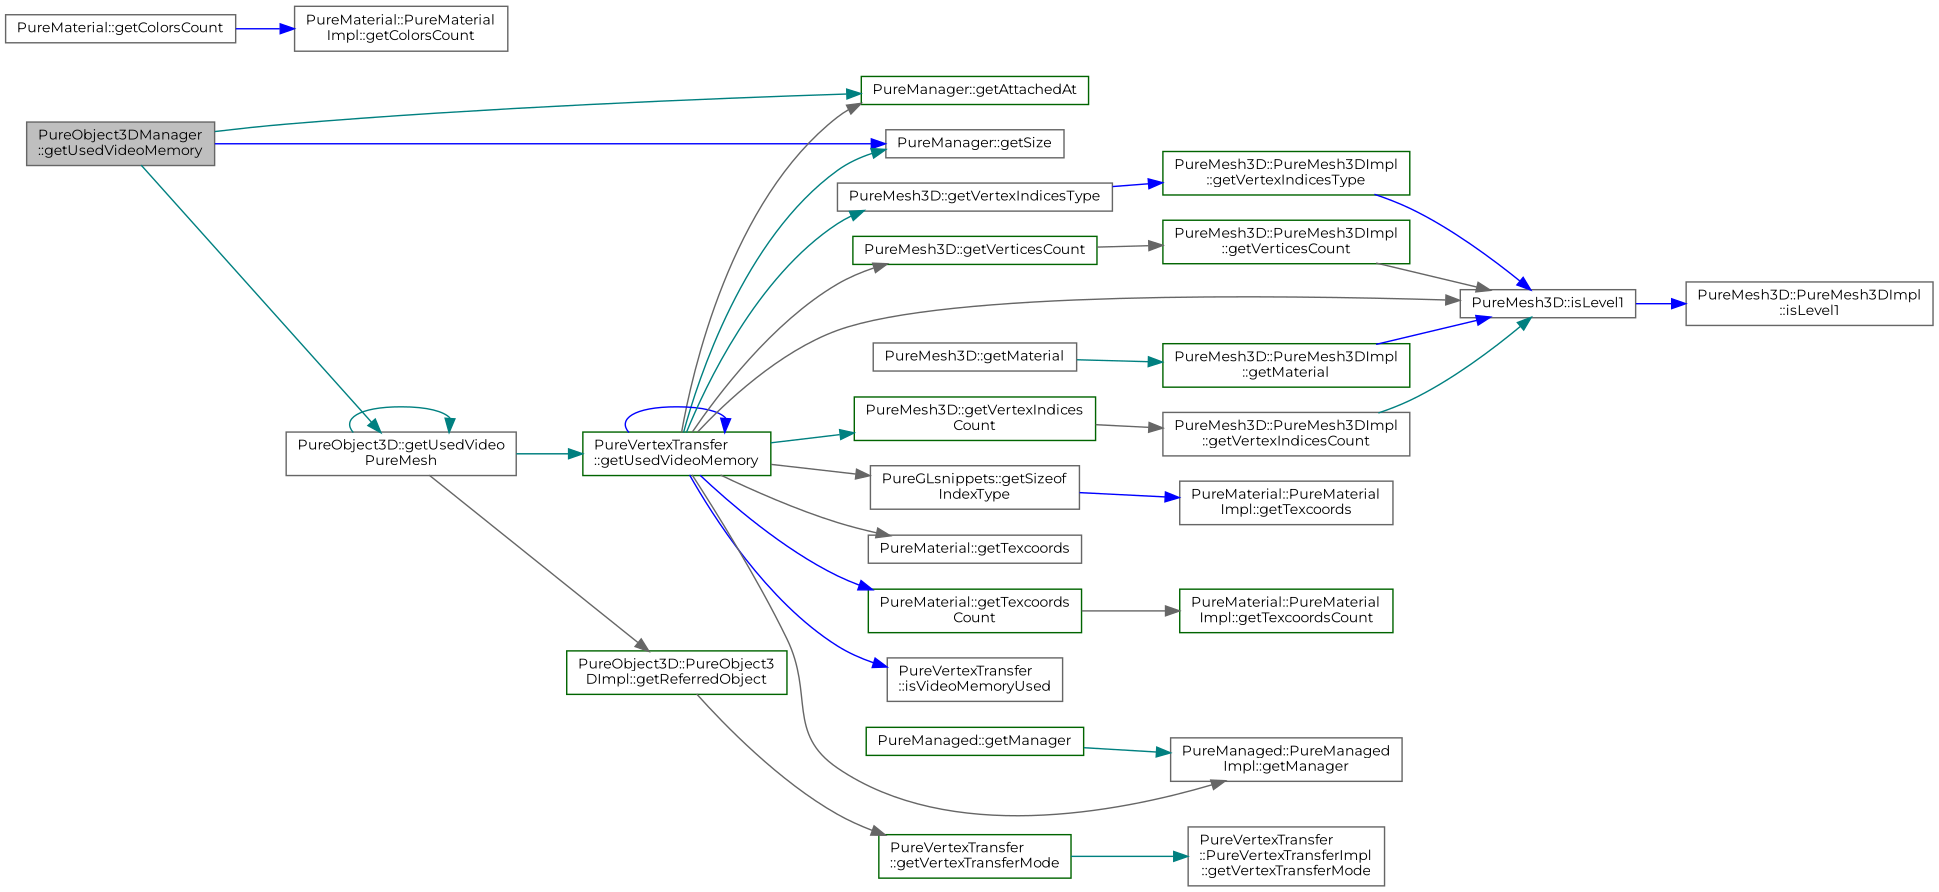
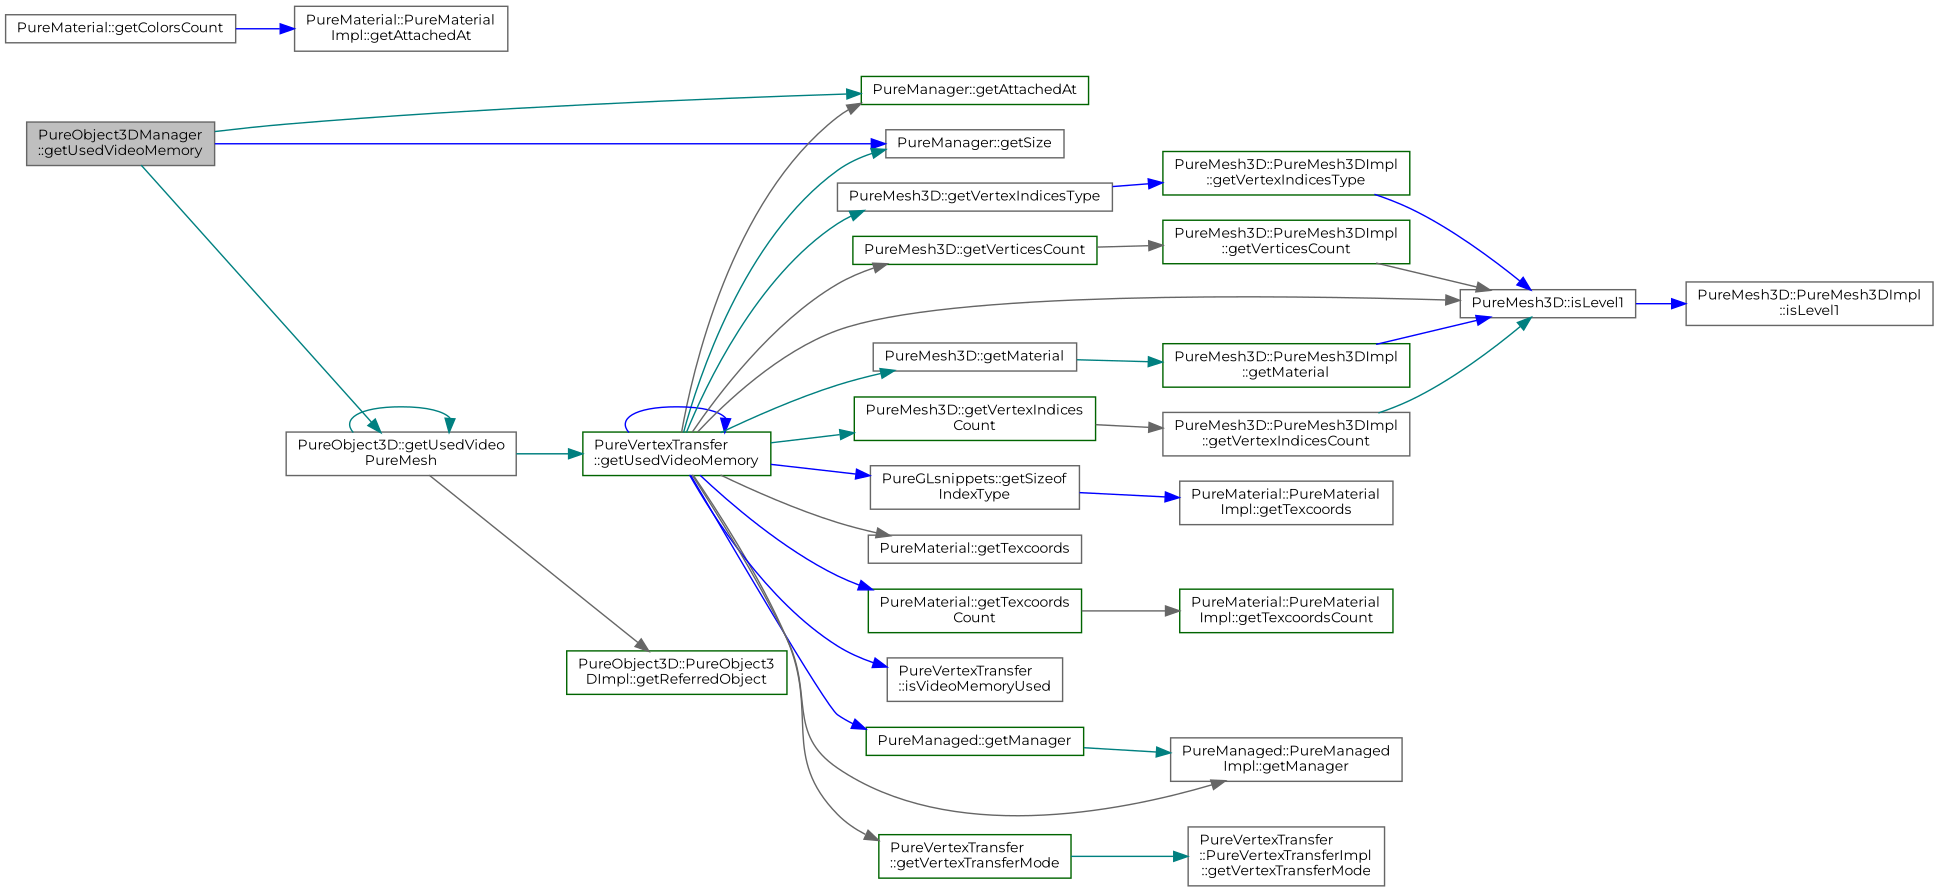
node "PureMaterial::PureMaterial Impl::getColorsCount": label "PureMaterial::PureMaterial Impl::getColorsCount" -> "PureMaterial::PureMaterial Impl::getAttachedAt"
edge "PureVertexTransfer ::getUsedVideoMemory" -> "PureMesh3D::getMaterial": added
edge "PureVertexTransfer ::getUsedVideoMemory" -> "PureGLsnippets::getSizeof IndexType": color gray40 -> blue
edge "PureVertexTransfer ::getUsedVideoMemory" -> "PureManaged::getManager": added
edge "PureObject3D::PureObject3 DImpl::getReferredObject" -> "PureVertexTransfer ::getVertexTransferMode": now "PureVertexTransfer ::getUsedVideoMemory" -> "PureVertexTransfer ::getVertexTransferMode"
